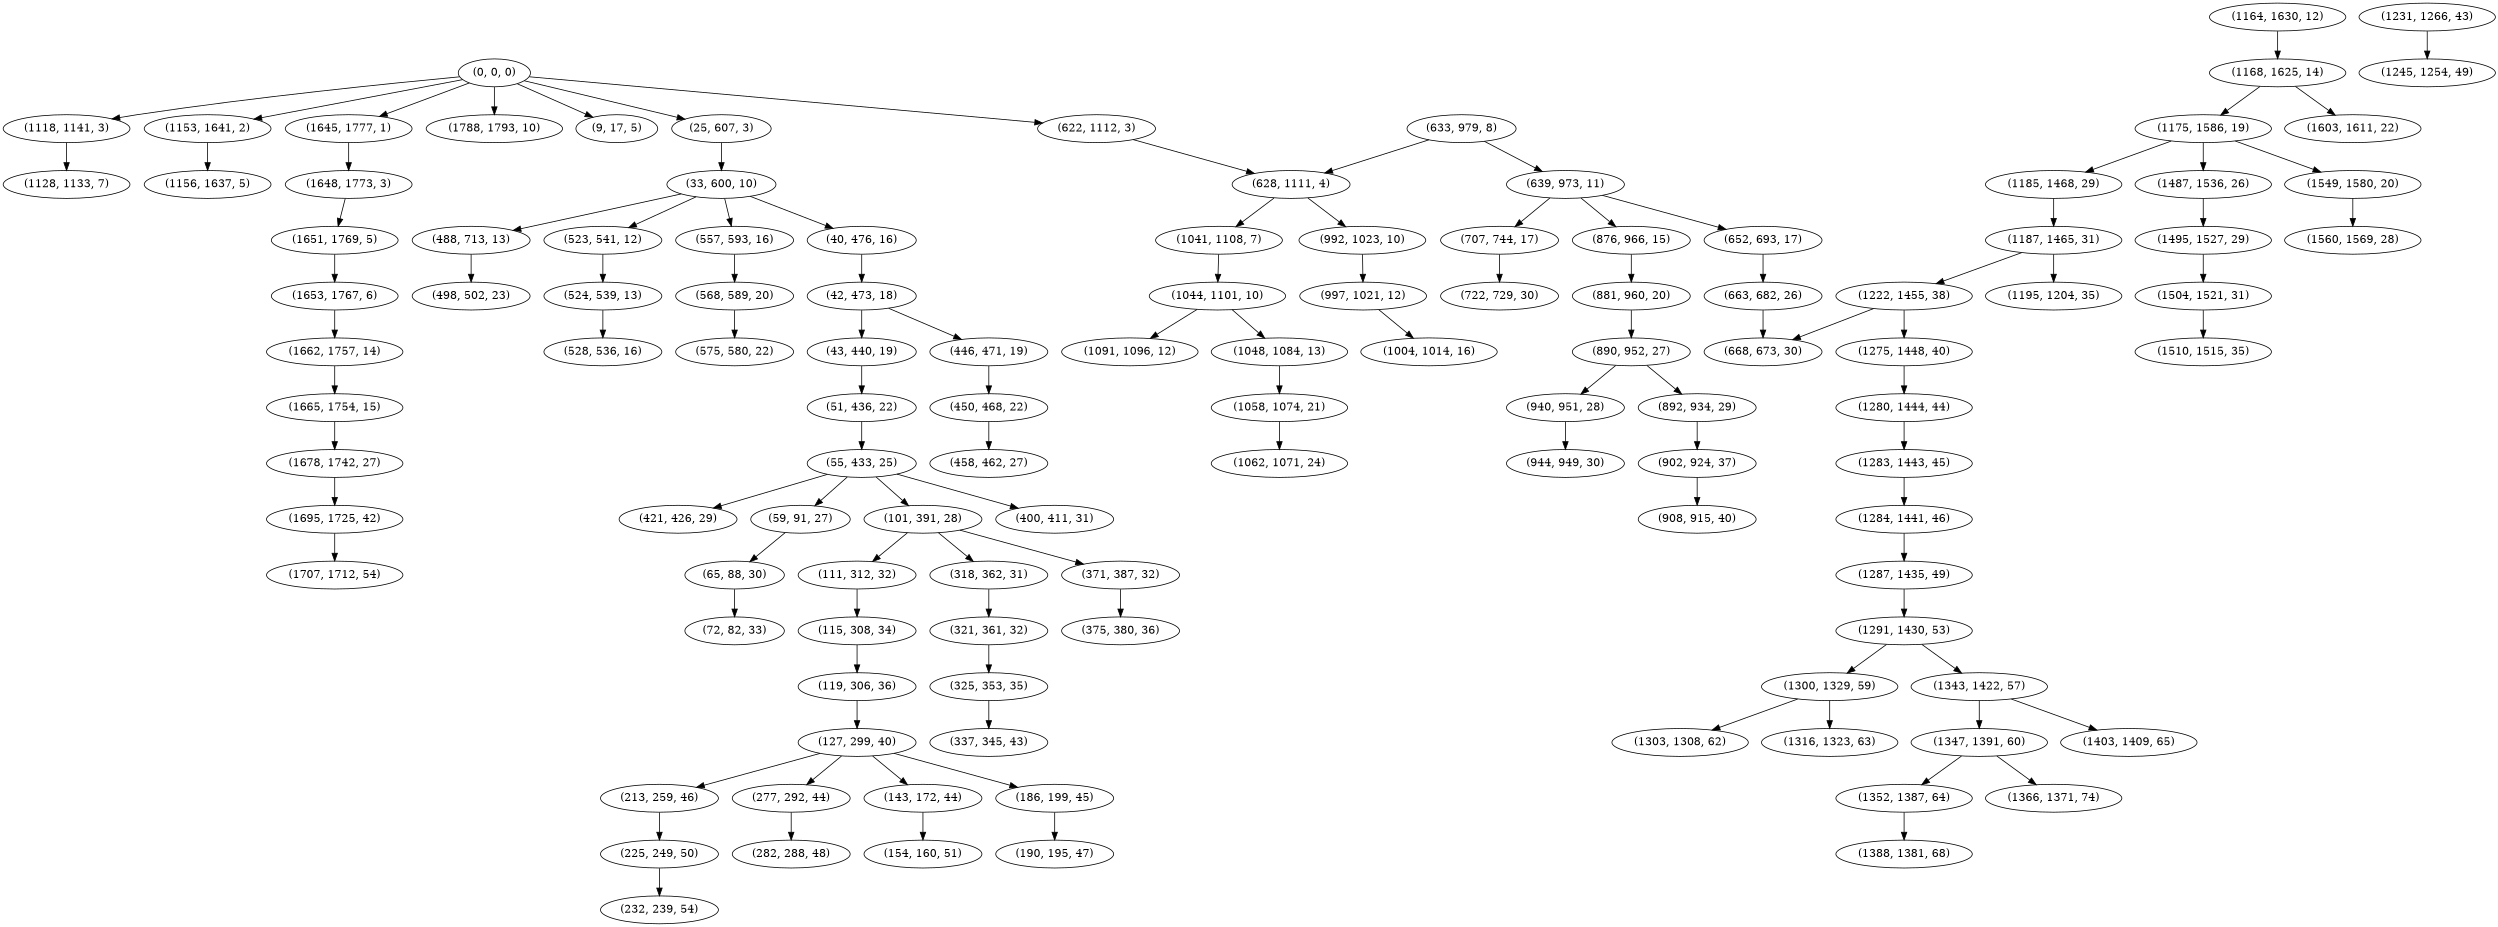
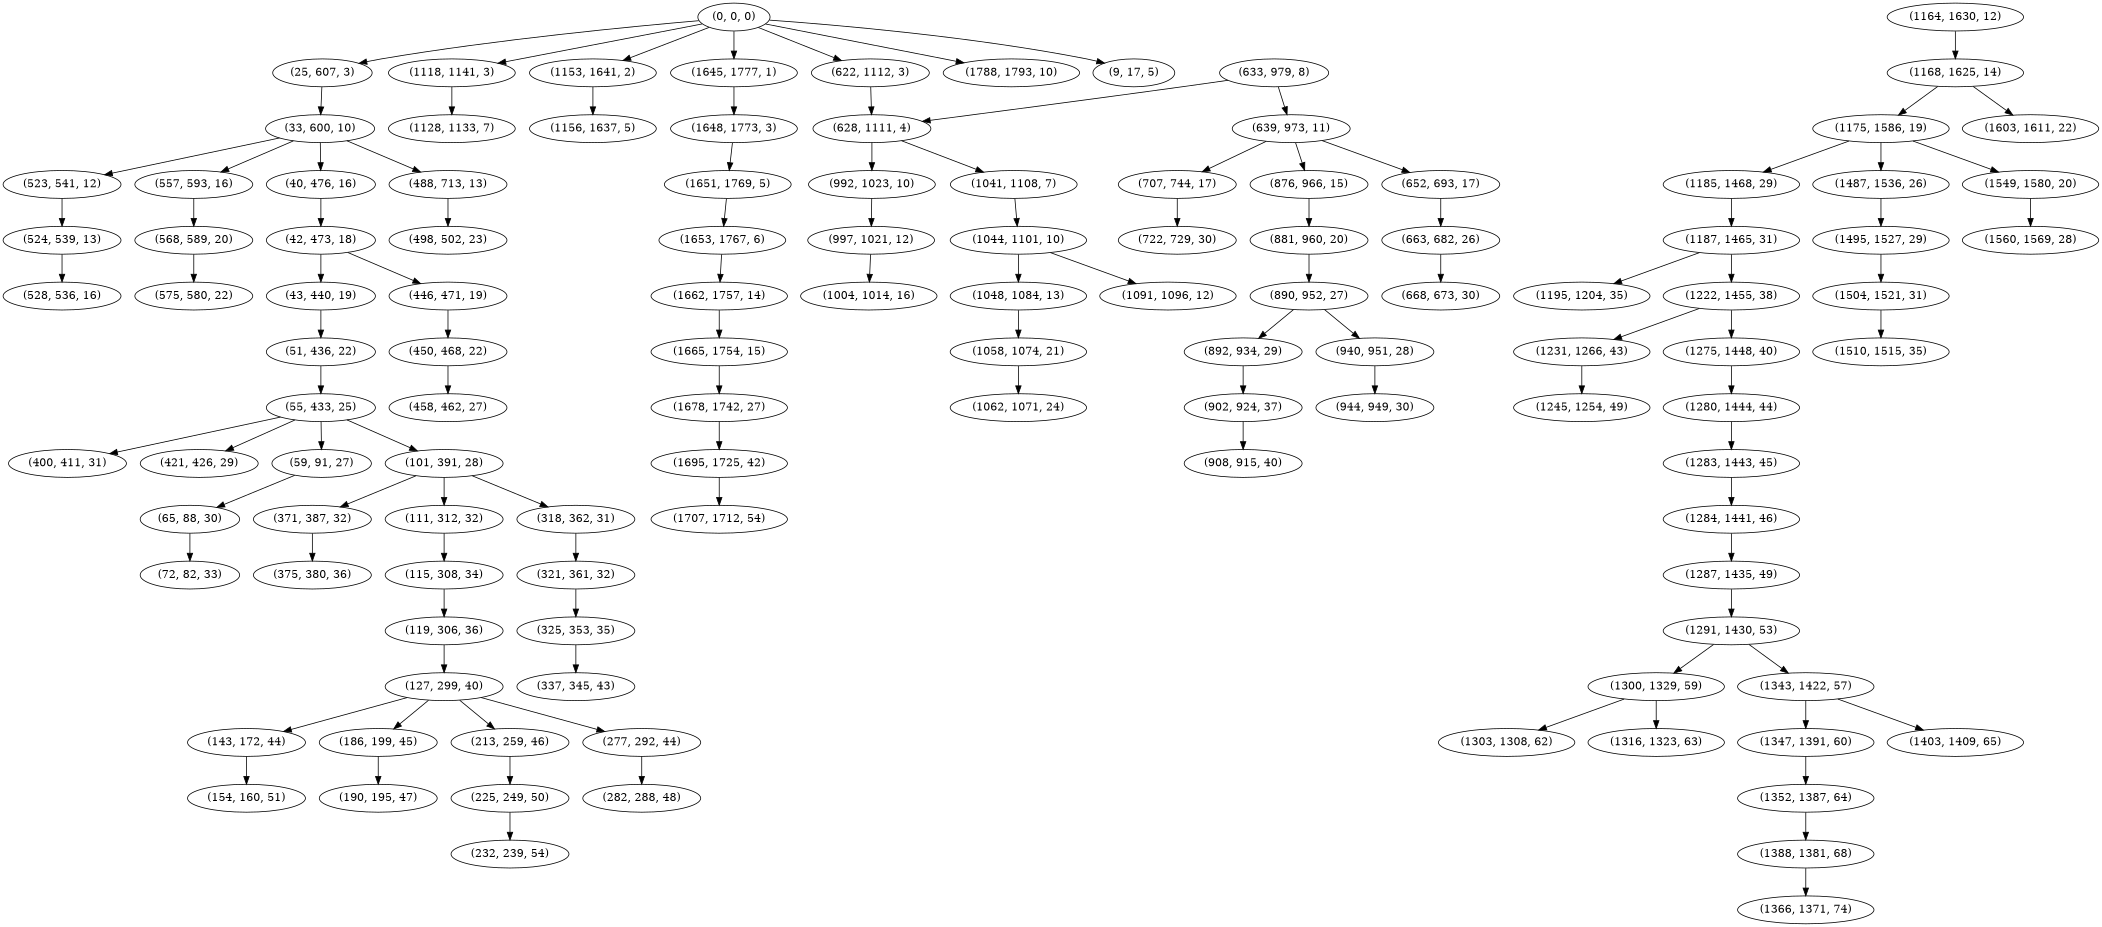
edge "(1222, 1455, 38)" -> "(668, 673, 30)": now "(1222, 1455, 38)" -> "(1231, 1266, 43)"
edge "(1347, 1391, 60)" -> "(1366, 1371, 74)": now "(1388, 1381, 68)" -> "(1366, 1371, 74)"
